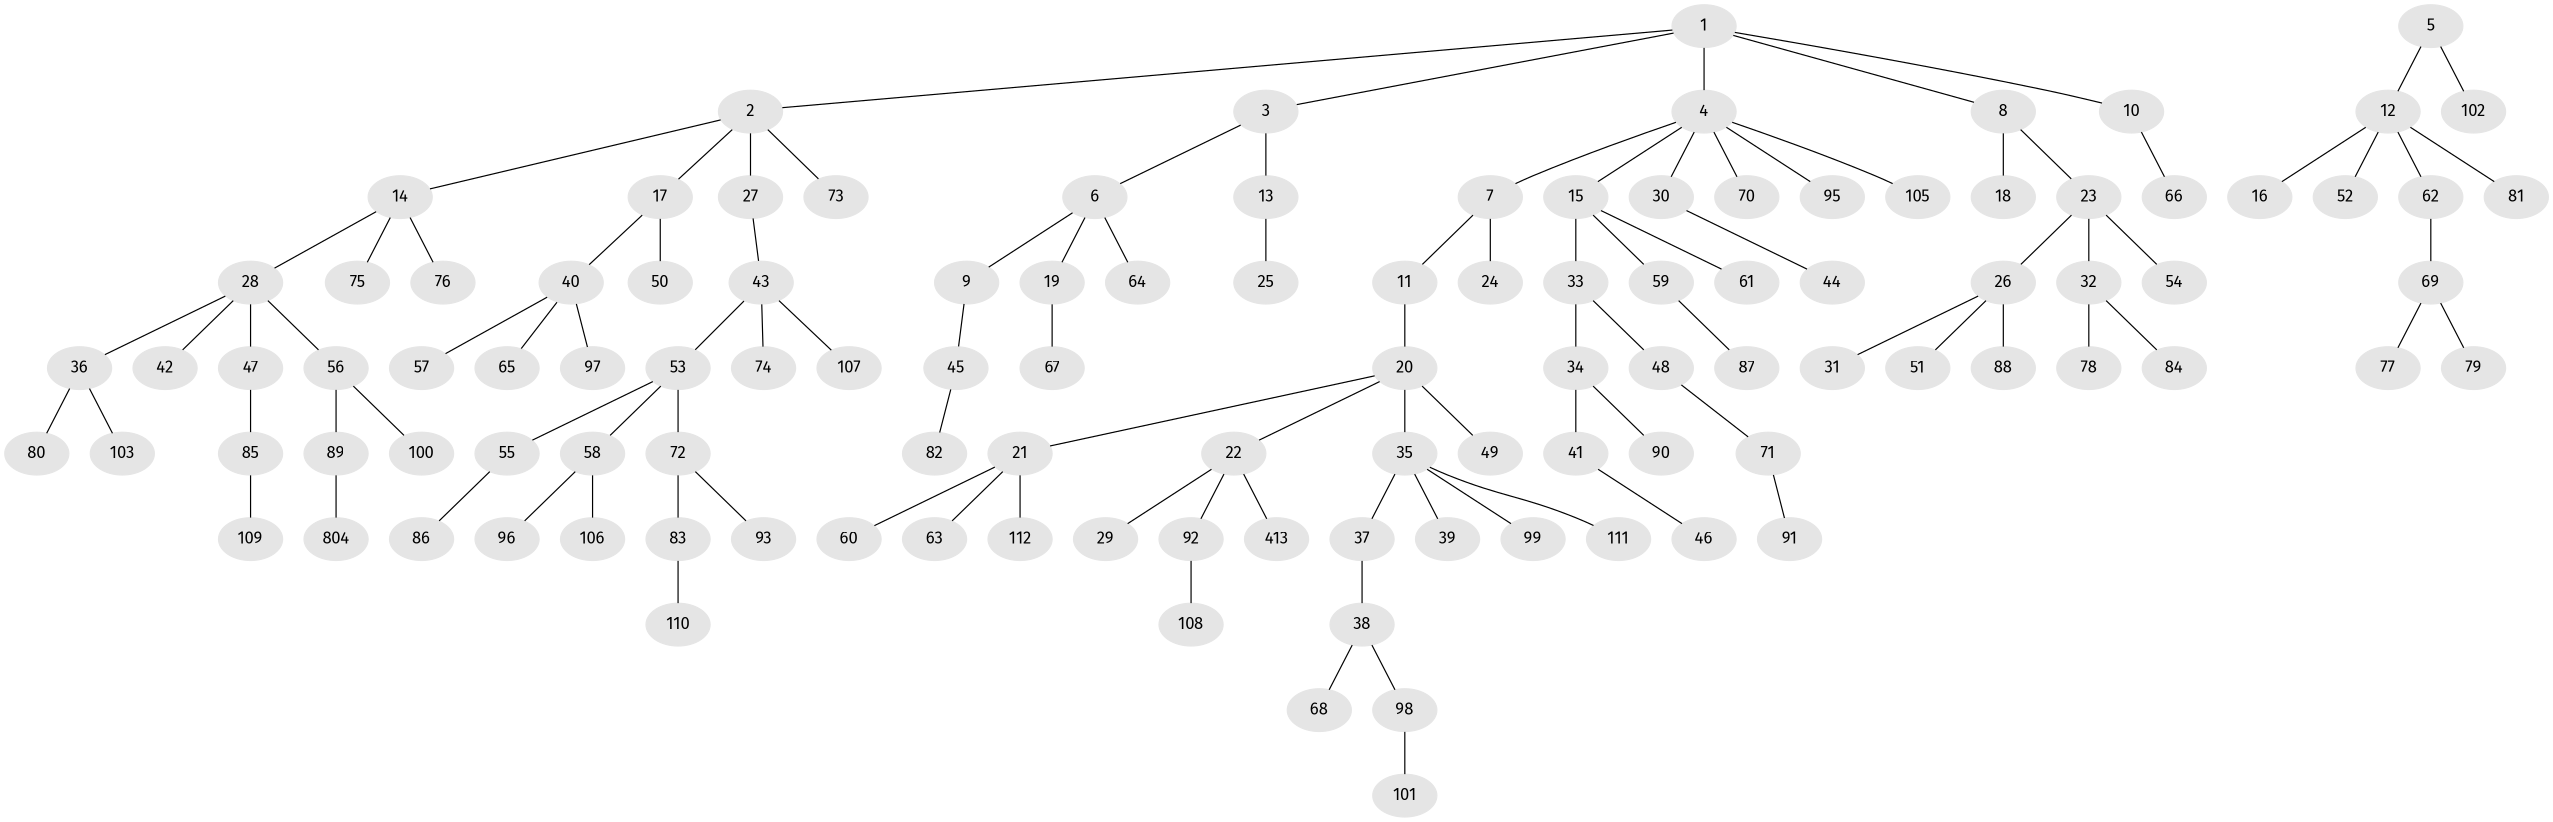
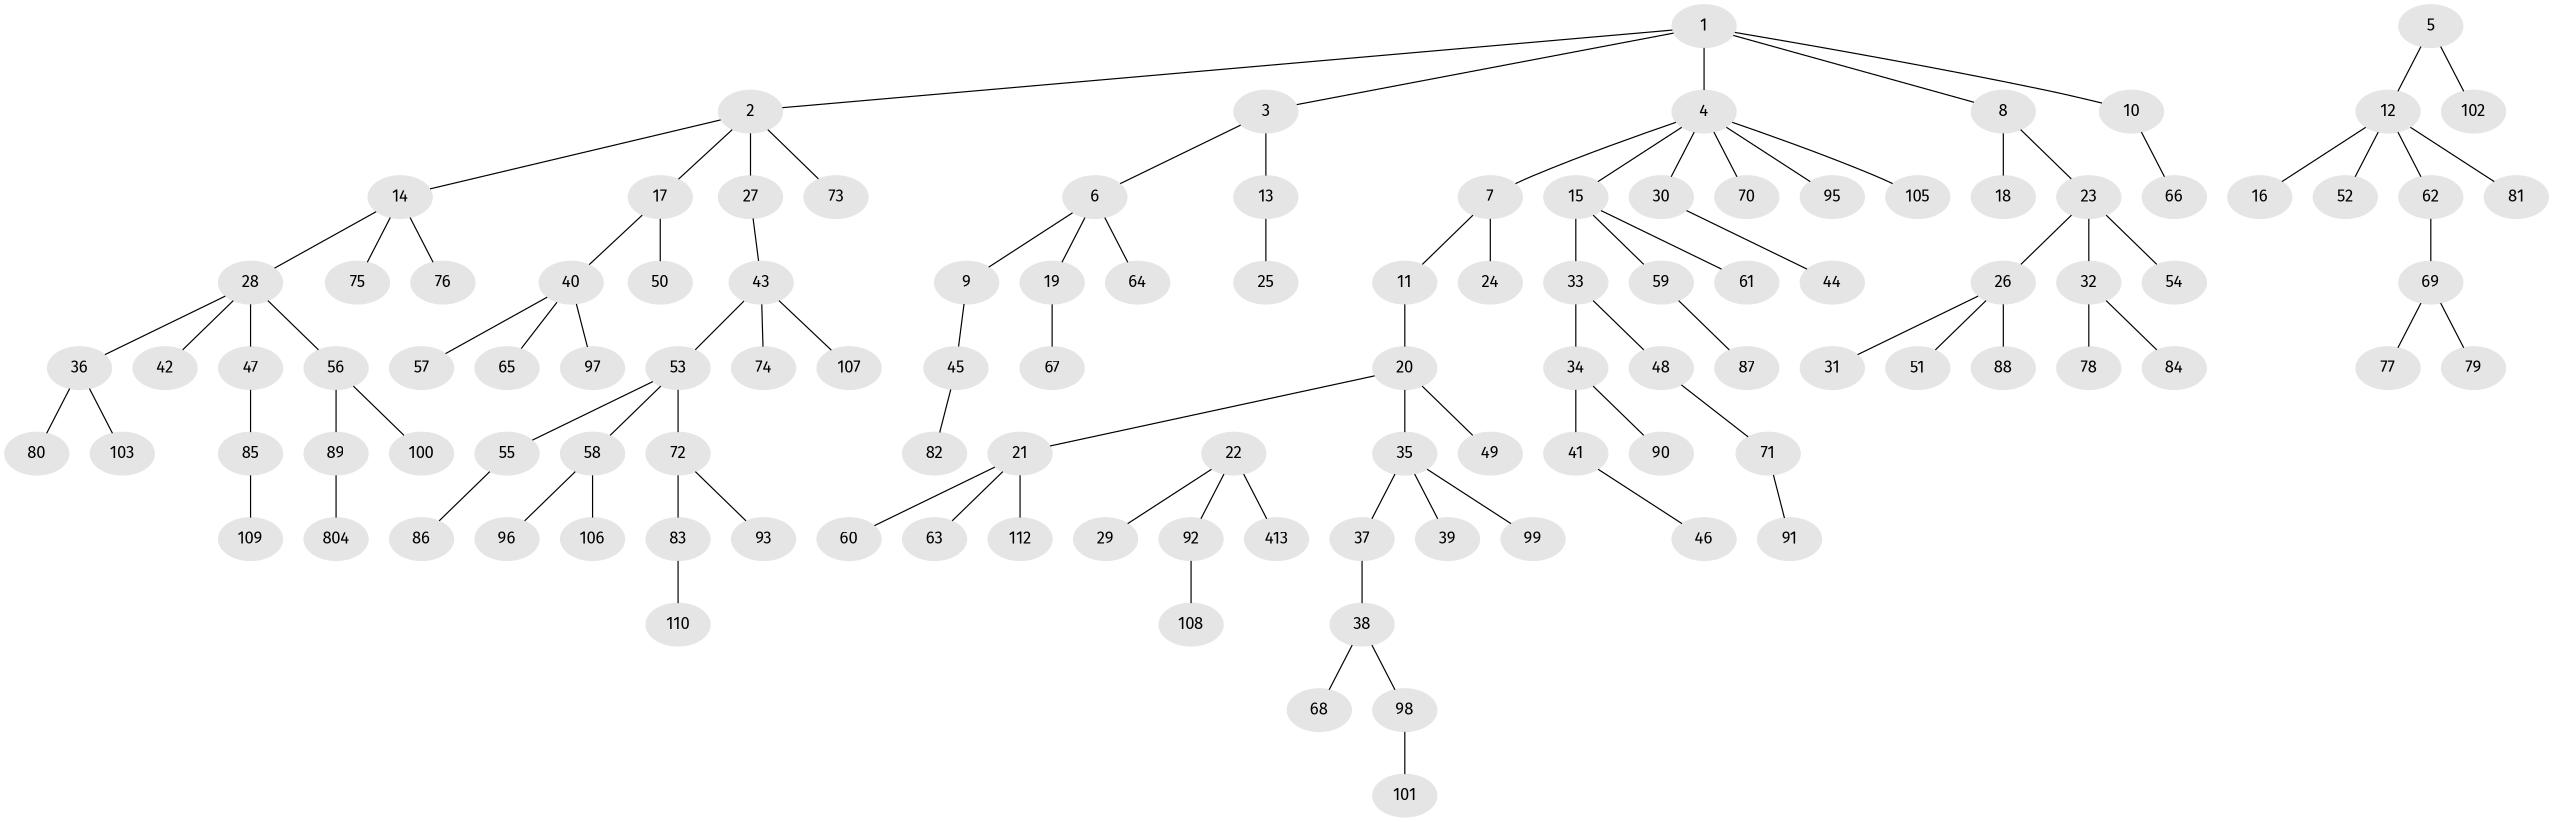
edge "20" -- "22": removed
node "111": removed
